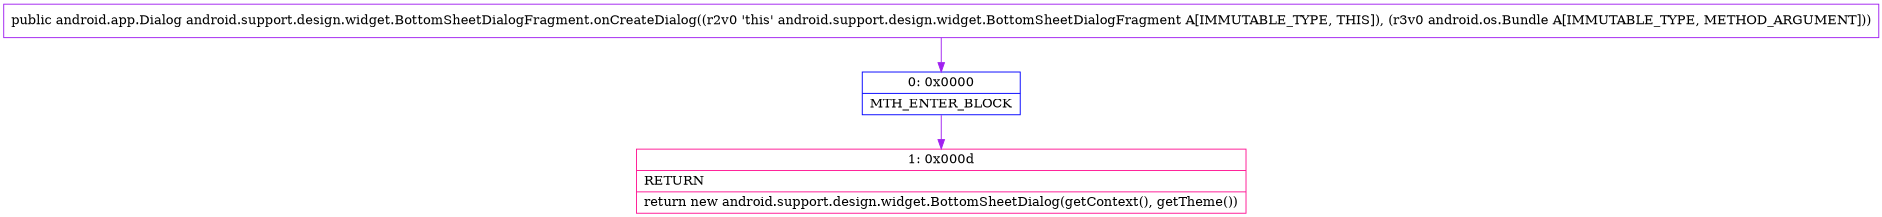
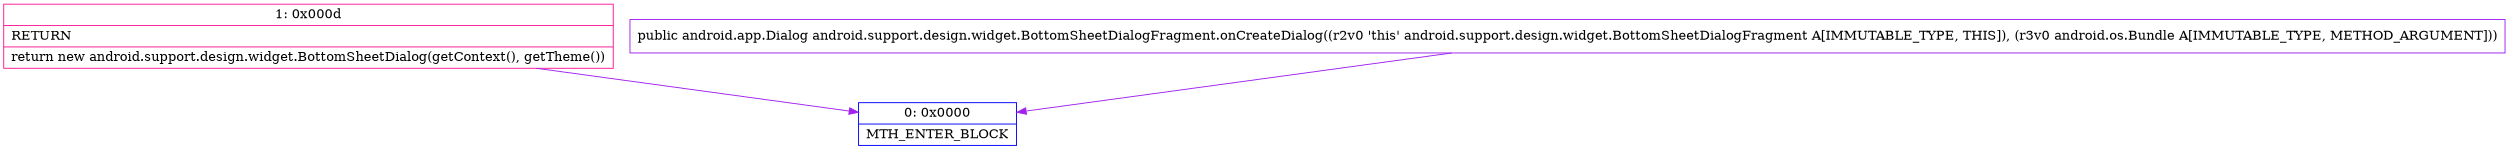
edge "0: 0x0000" -> "1: 0x000d": reversed
